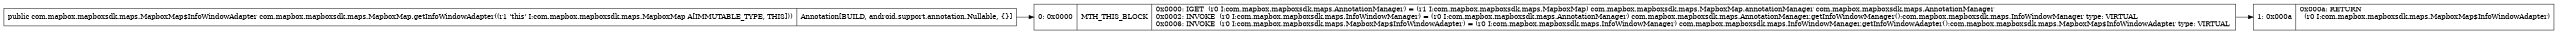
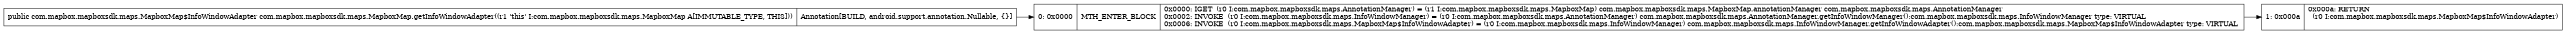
node "0: 0x0000": text "MTH_THIS_BLOCK" -> "MTH_ENTER_BLOCK"
